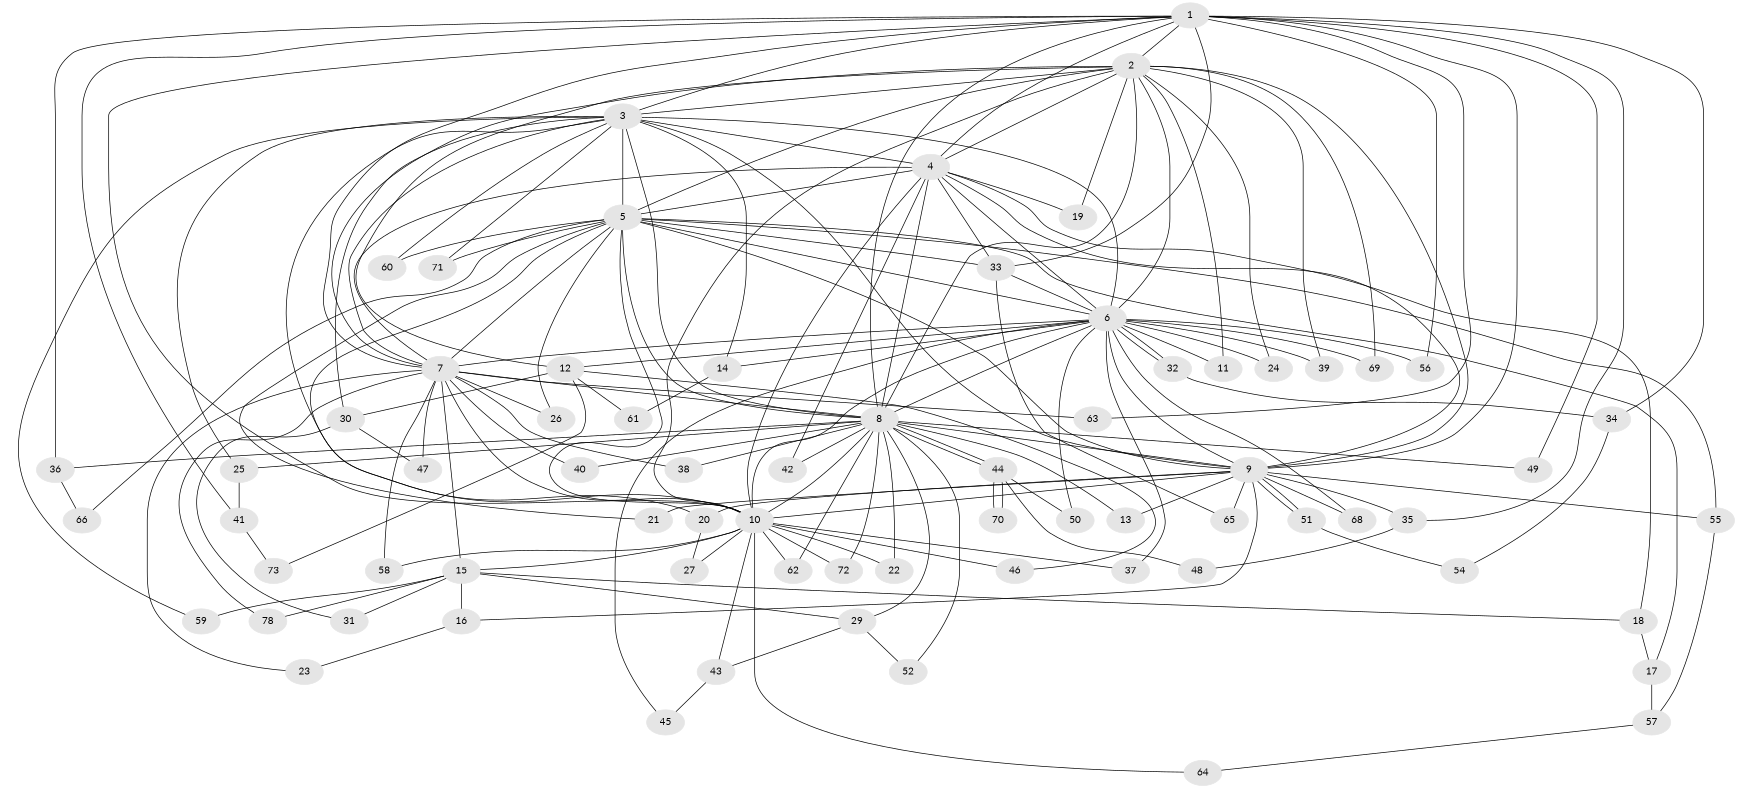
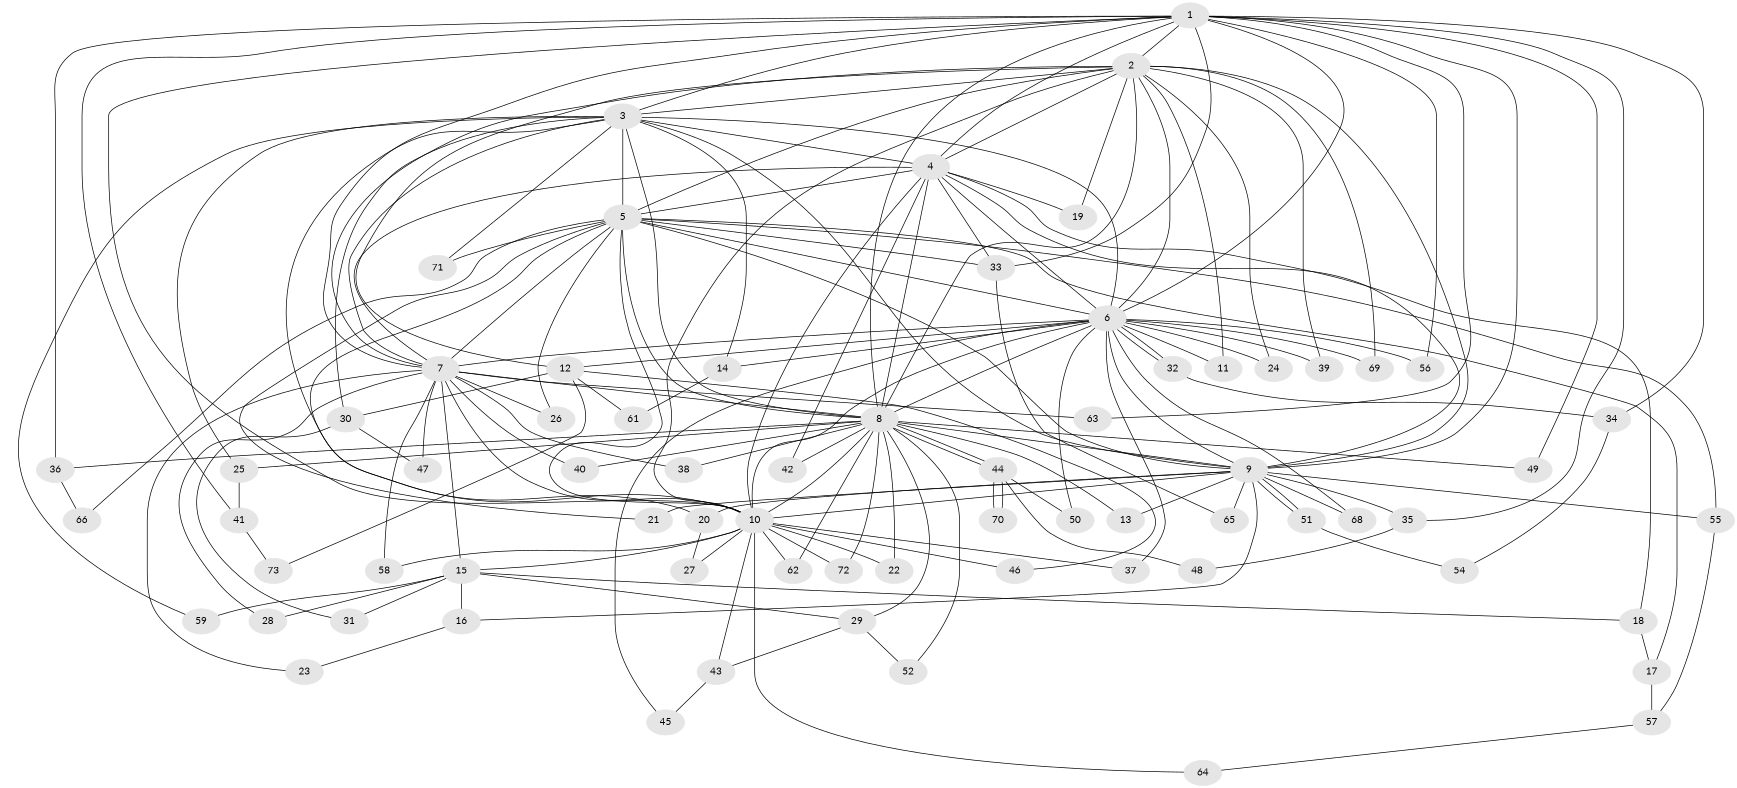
node "60": removed
edge "33" -- "6": now "1" -- "6"
node "78": label "78" -> "28"
